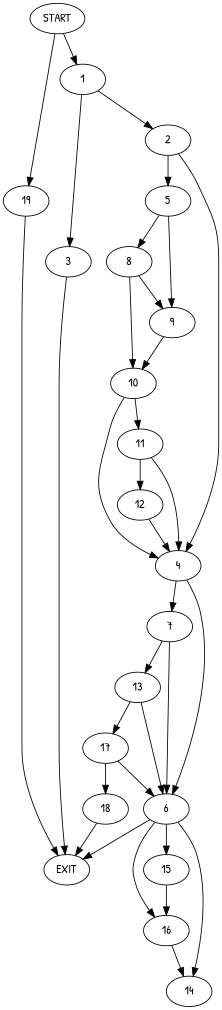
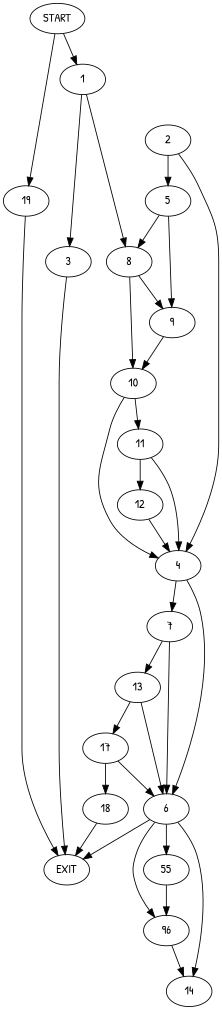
edge "1" -> "2": now "1" -> "8"
node "15": label "15" -> "55"
node "16": label "16" -> "96"
